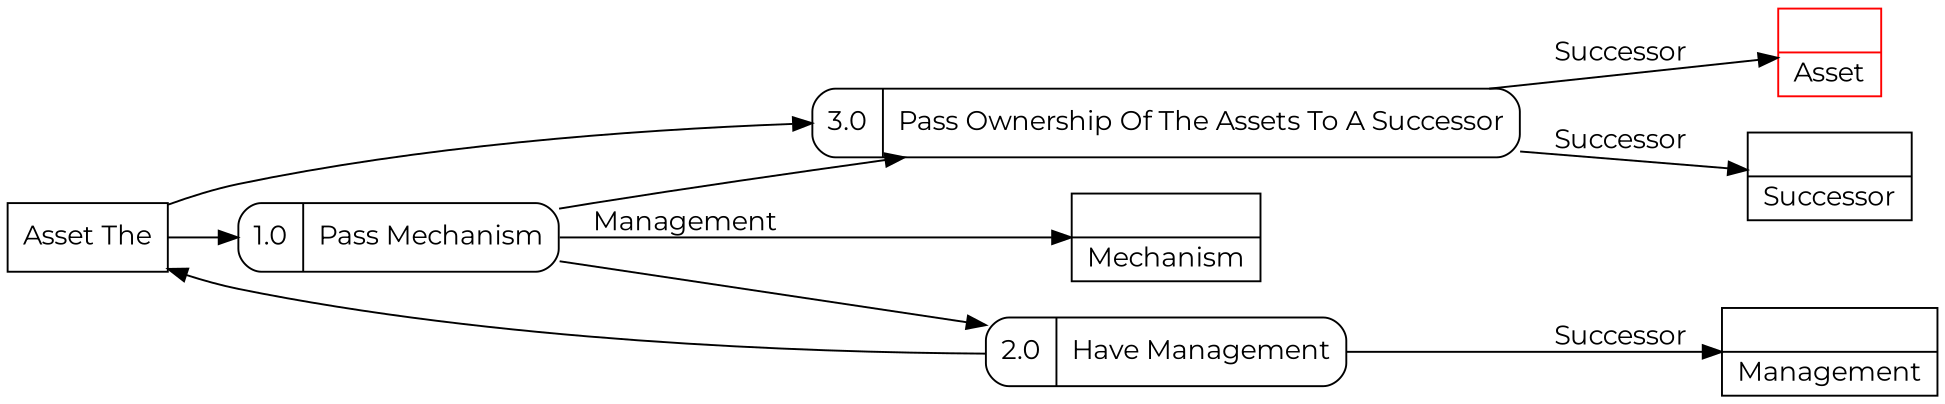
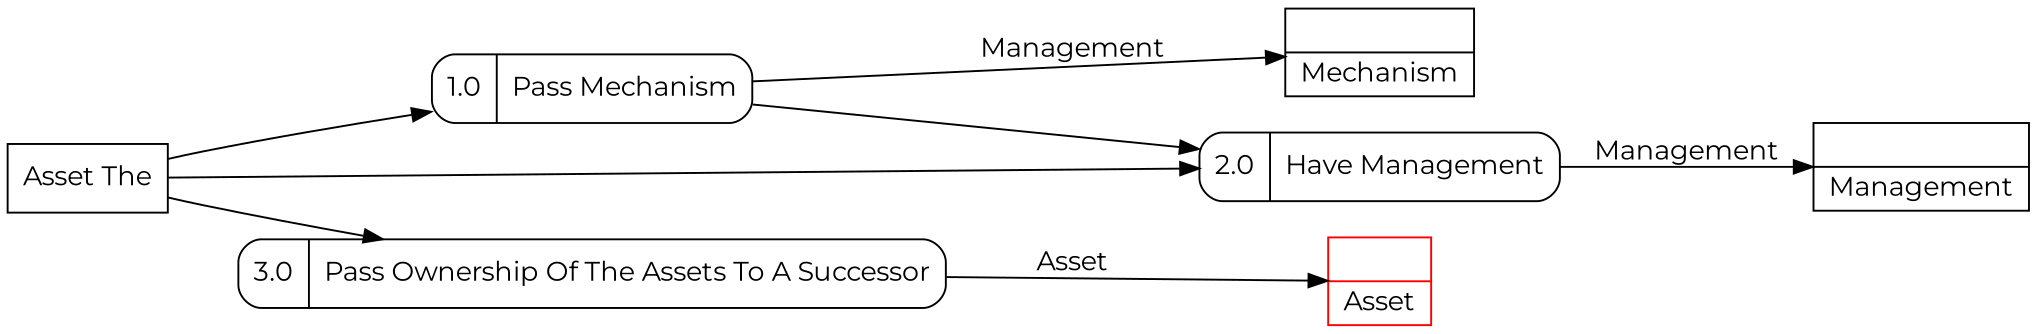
edge "3.0" -> "Asset": label "Successor" -> "Asset"
node "Successor": removed
edge "1.0" -> "3.0": removed
edge "2.0" -> "Asset The": reversed
edge "2.0" -> "Management": label "Successor" -> "Management"
